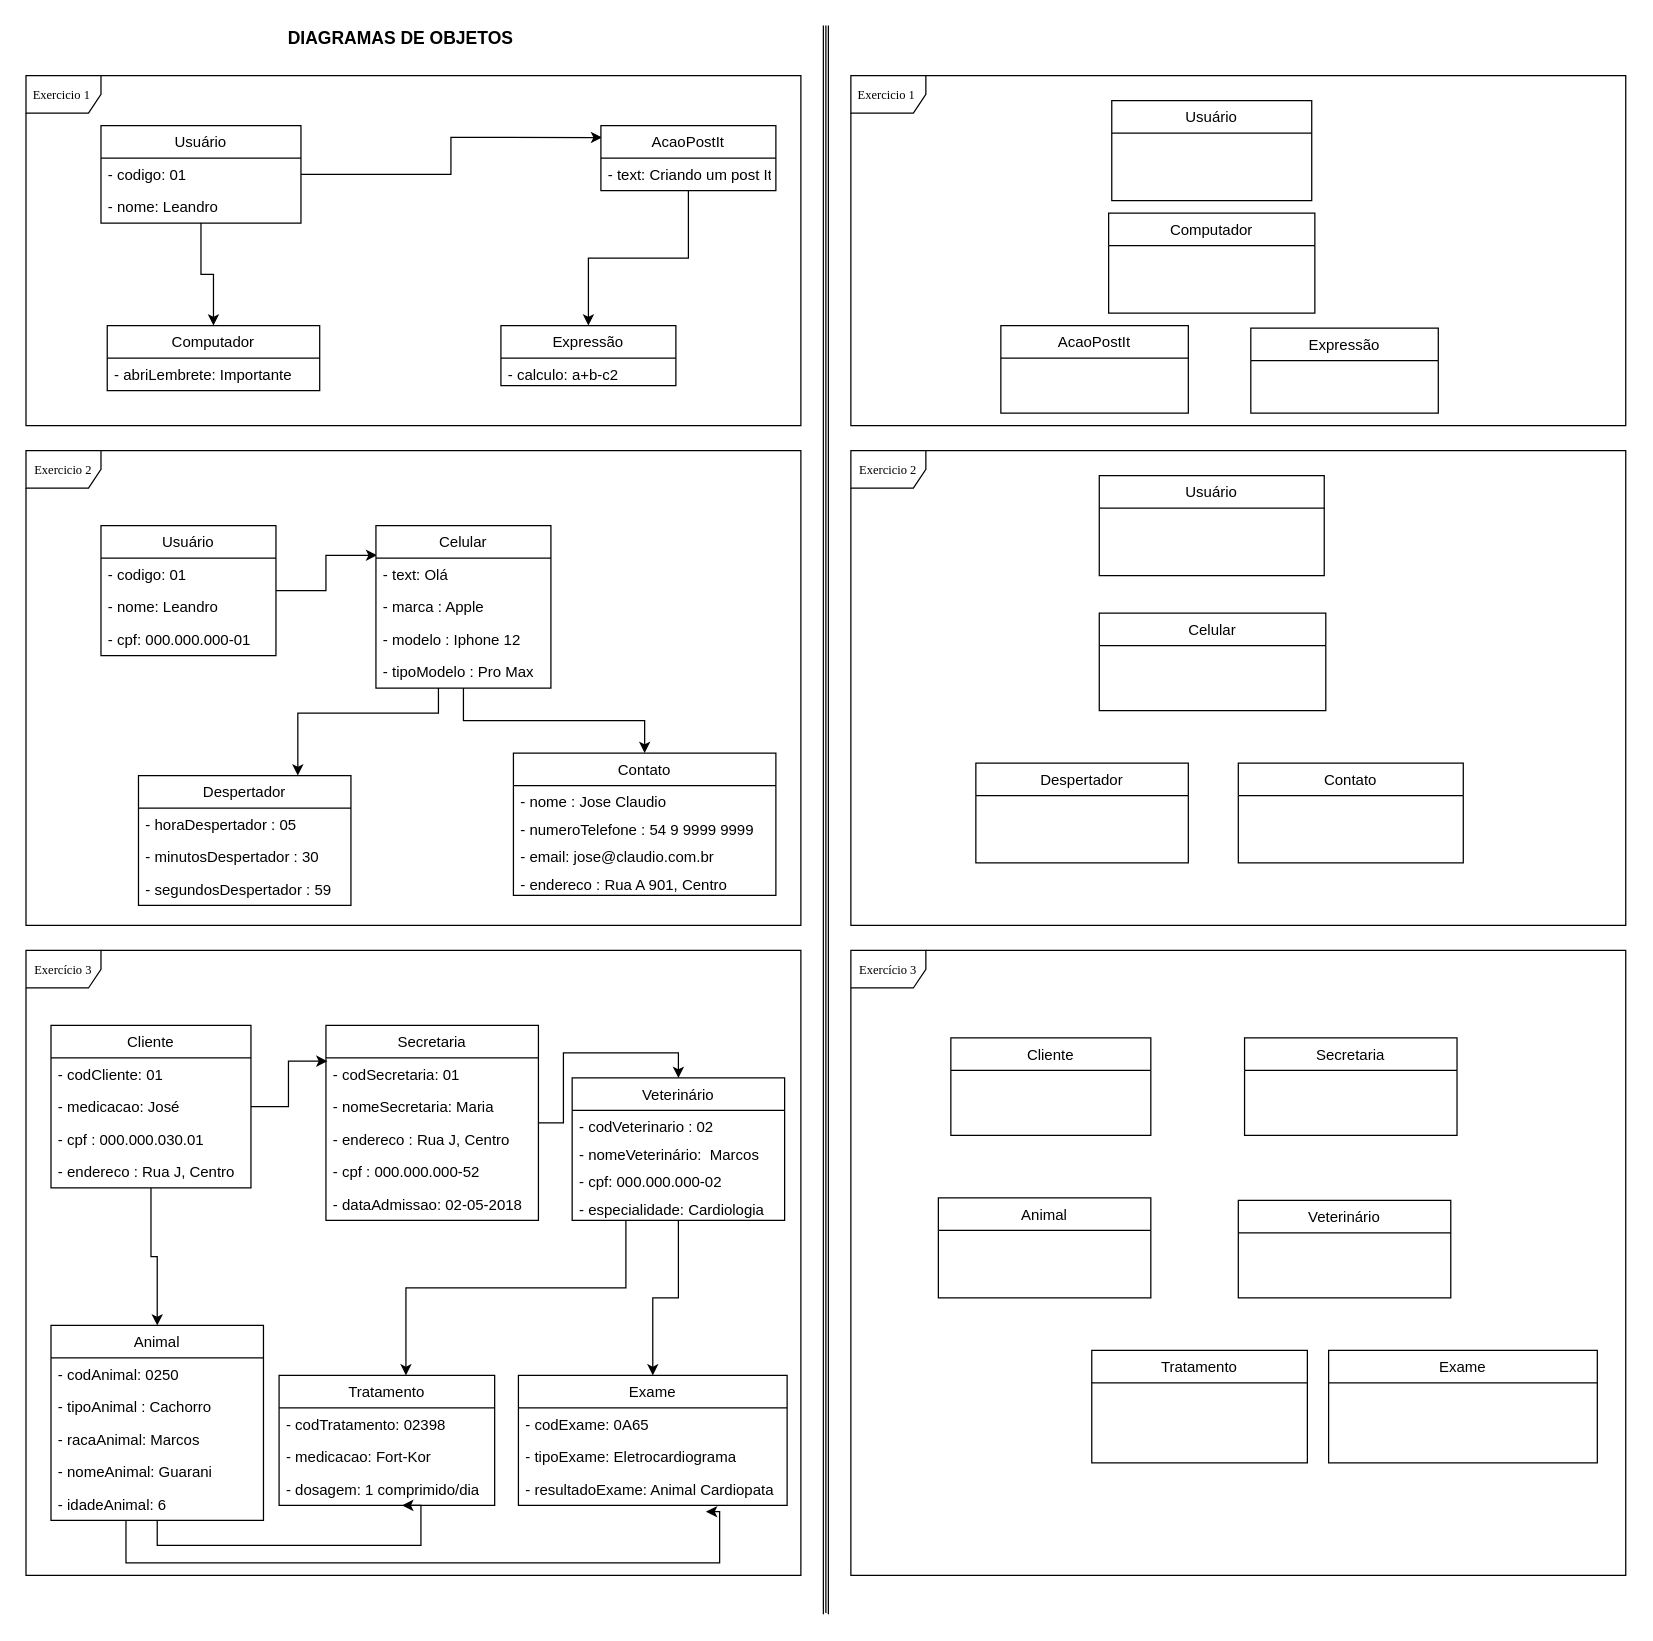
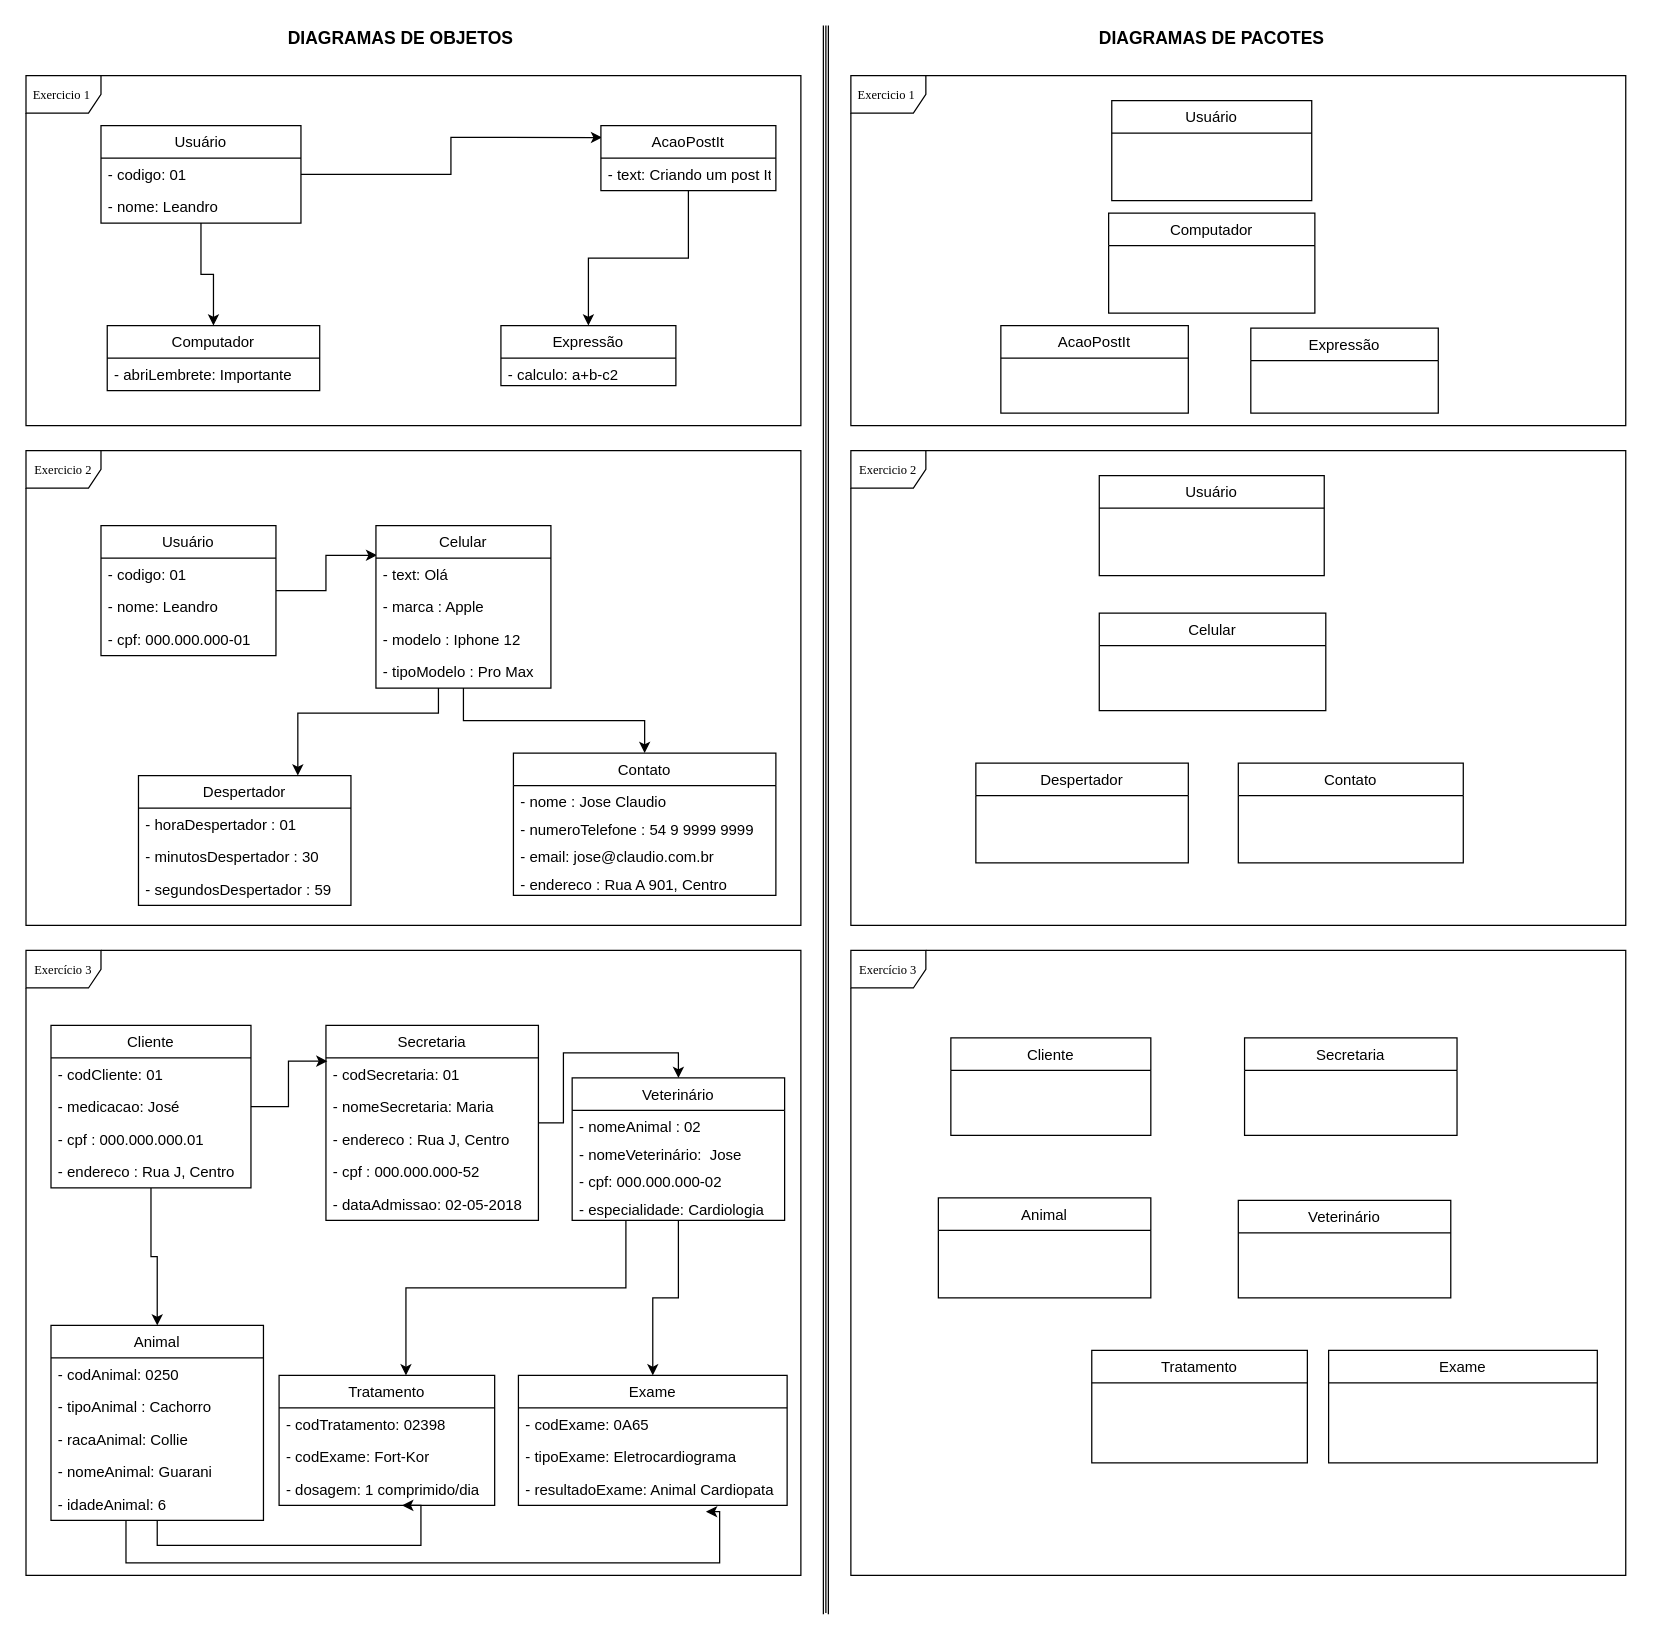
node "DIAGRAMAS DE PACOTES": added
node "- horaDespertador : 05": label "- horaDespertador : 05" -> "- horaDespertador : 01"
node "- codVeterinario : 02": label "- codVeterinario : 02" -> "- nomeAnimal : 02"
node "- cpf : 000.000.030.01": label "- cpf : 000.000.030.01" -> "- cpf : 000.000.000.01"
node "- nomeVeterinário: Marcos": label "- nomeVeterinário: Marcos" -> "- nomeVeterinário: Jose"
node "- racaAnimal: Marcos": label "- racaAnimal: Marcos" -> "- racaAnimal: Collie"
node "- medicacao: Fort-Kor": label "- medicacao: Fort-Kor" -> "- codExame: Fort-Kor"
